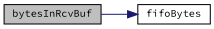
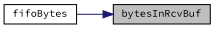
edge "bytesInRcvBuf" -> "fifoBytes": reversed
